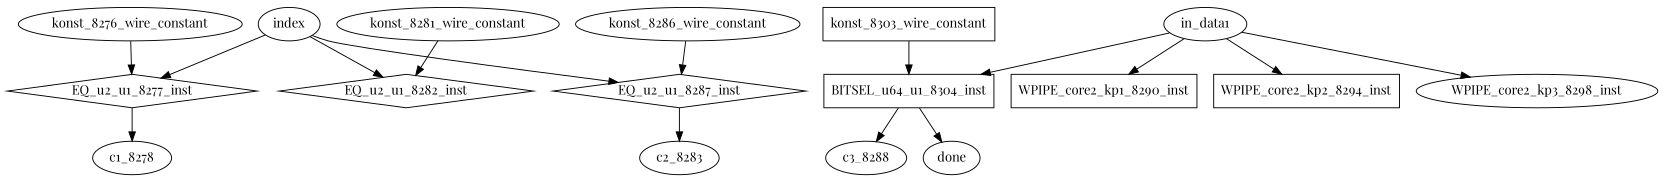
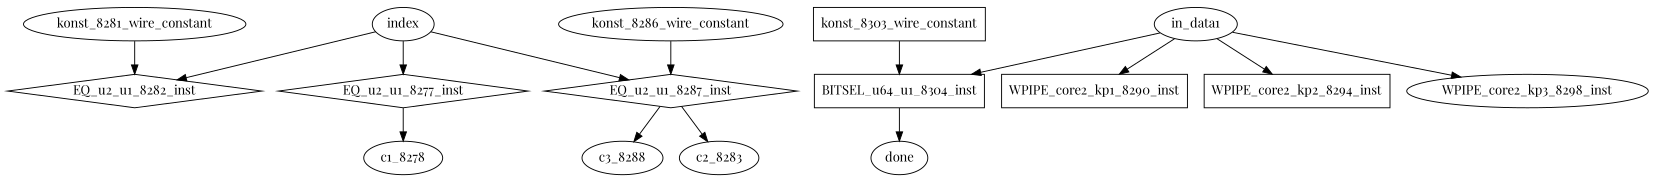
node "konst_8276_wire_constant": removed
edge "BITSEL_u64_u1_8304_inst" -> "c3_8288": now "EQ_u2_u1_8287_inst" -> "c3_8288"
